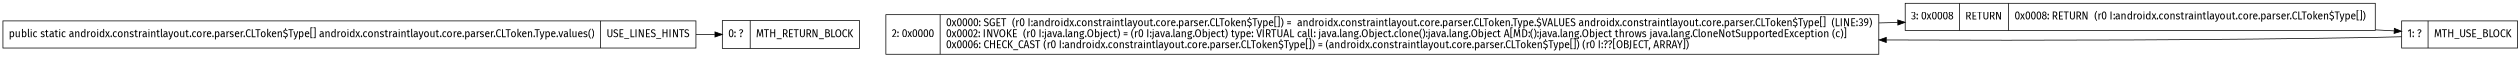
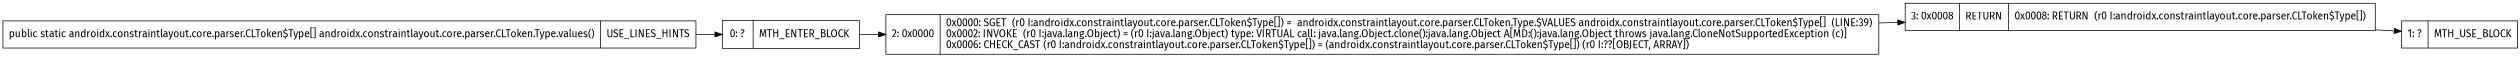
node "0: ?": text "MTH_RETURN_BLOCK" -> "MTH_ENTER_BLOCK"
edge "1: ?" -> "2: 0x0000": now "0: ?" -> "2: 0x0000"
